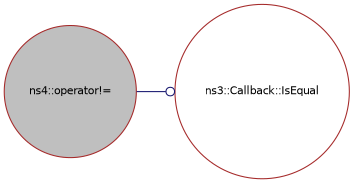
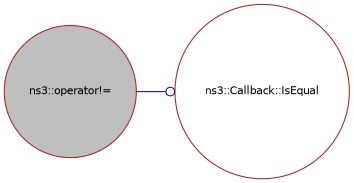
node "ns4::operator!=": label "ns4::operator!=" -> "ns3::operator!="
